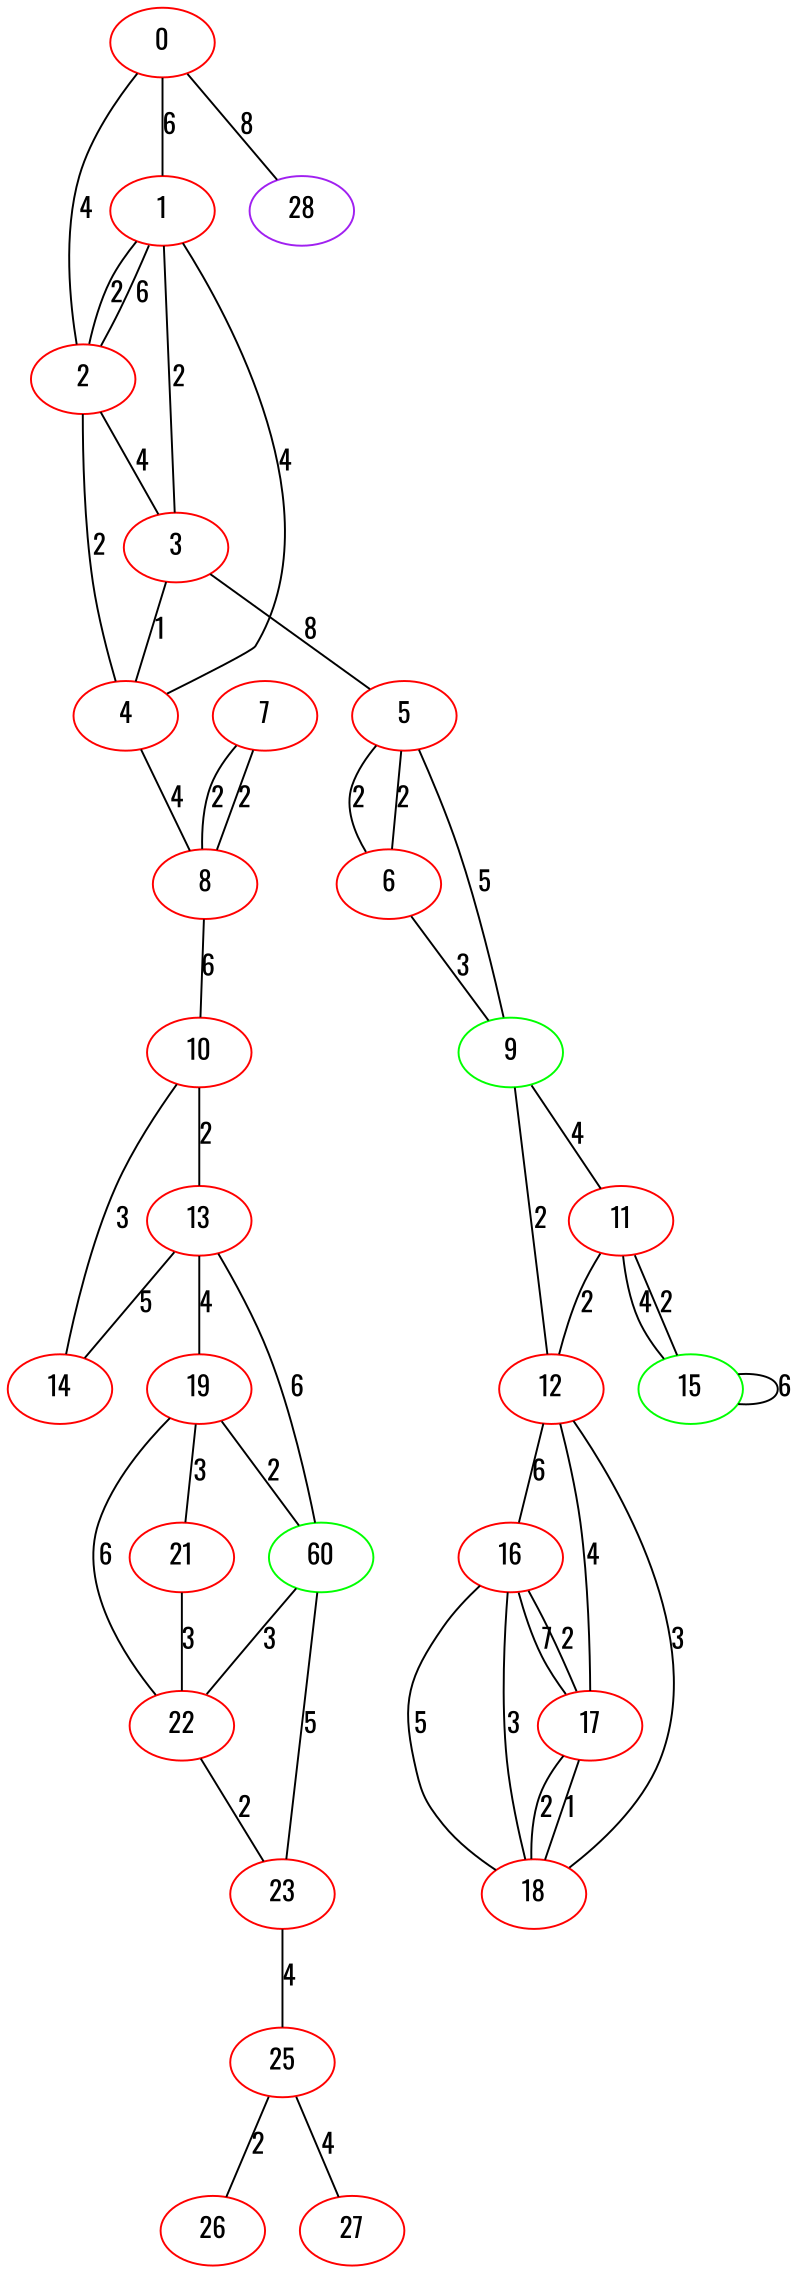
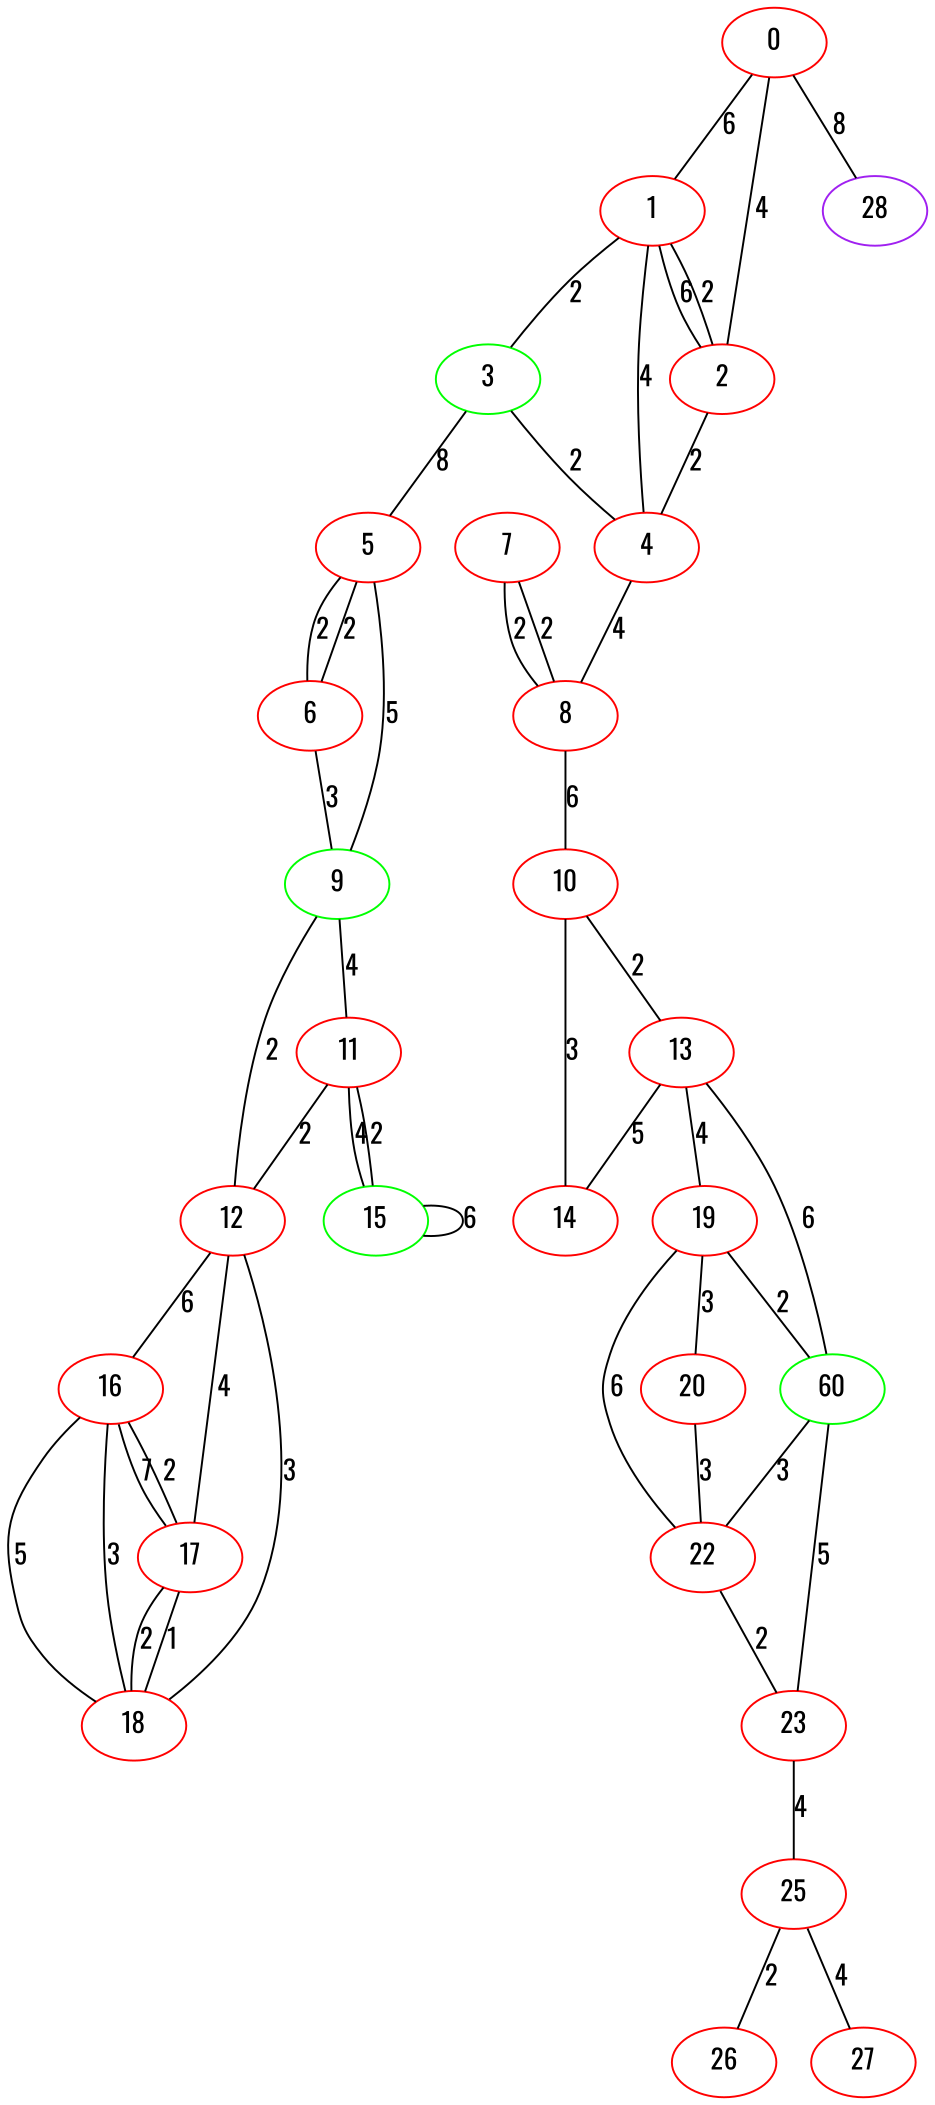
edge "2" -- "3": removed, label "4"
node "3": color red -> green
edge "3" -- "4": label "1" -> "2"
node "21": label "21" -> "20"
